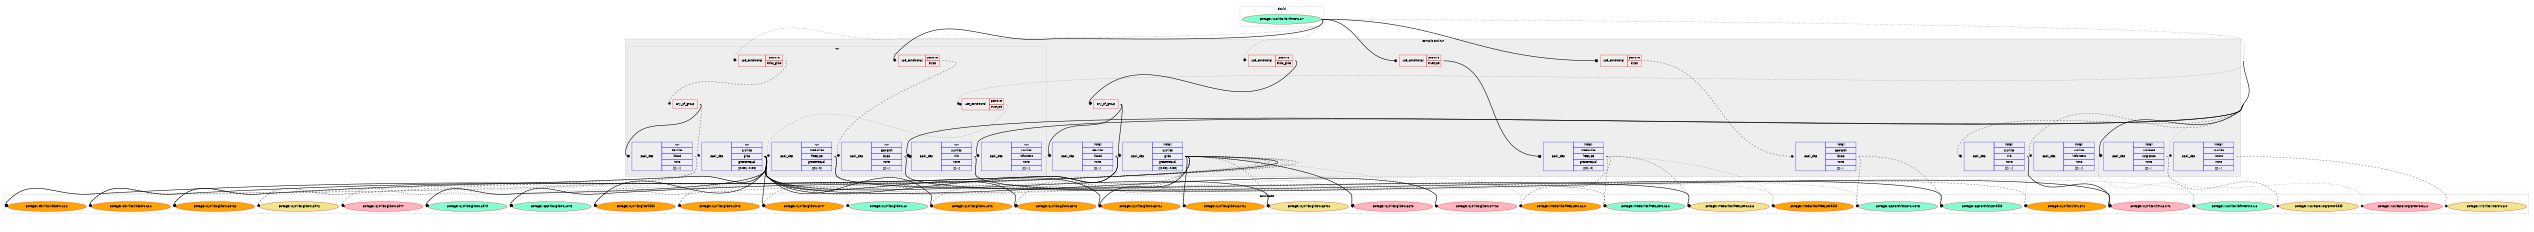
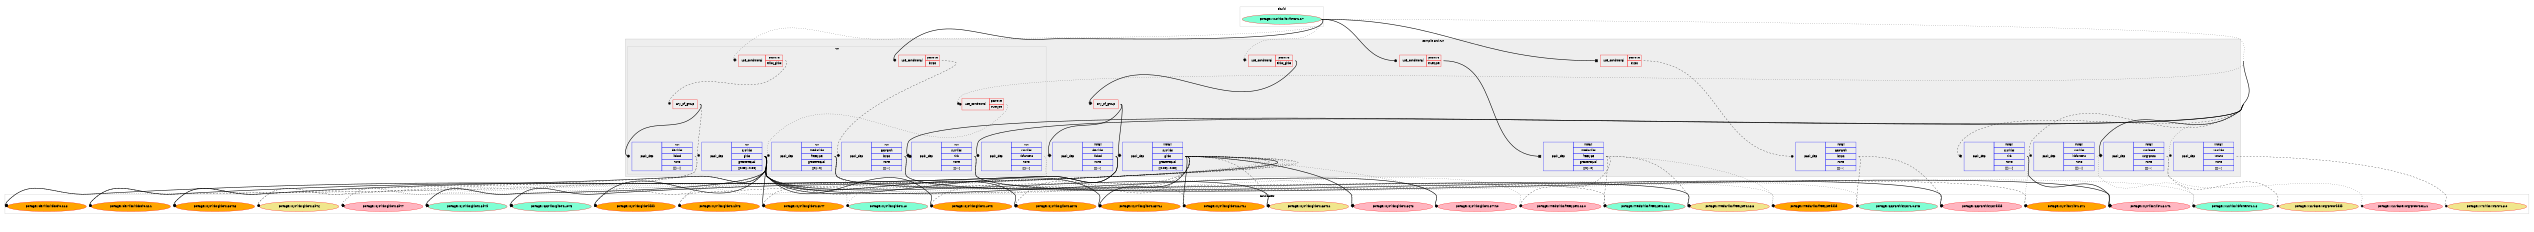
node "portage://media-libs/freetype-2.13.0": fillcolor orange -> lightpink
node "portage://app-arch/bzip2-9999": fillcolor aquamarine -> lightpink
